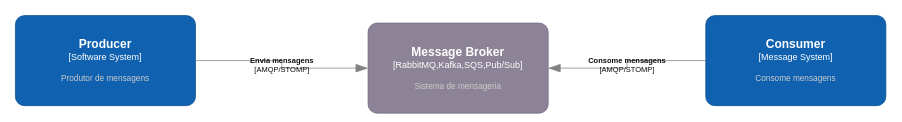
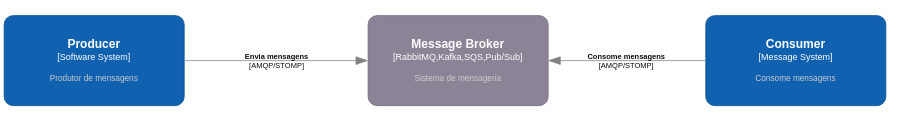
node "Producer [Software System] Produtor de mensagens": moved (105, 60) -> (94, 60)
node "Message Broker [RabbitMQ,Kafka,SQS,Pub/Sub] Sistema de mensageria": moved (458, 68) -> (458, 60)
